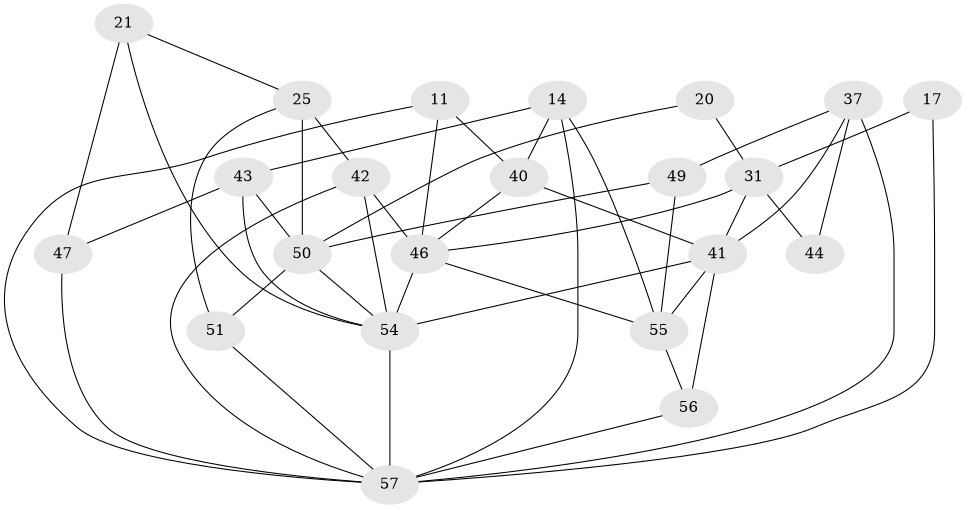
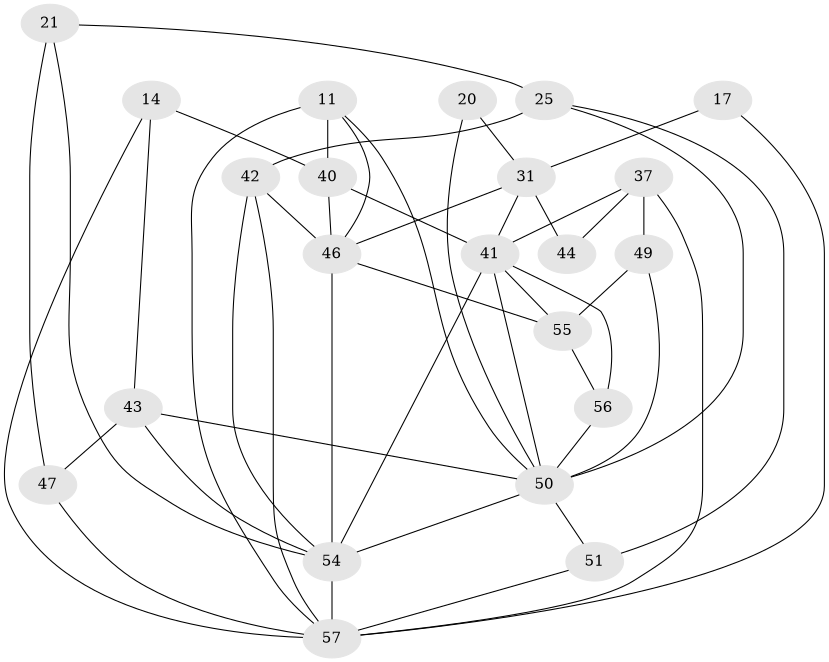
edge "14" -- "55": removed
edge "11" -- "50": added
edge "41" -- "50": added
edge "56" -- "57": now "56" -- "50"
